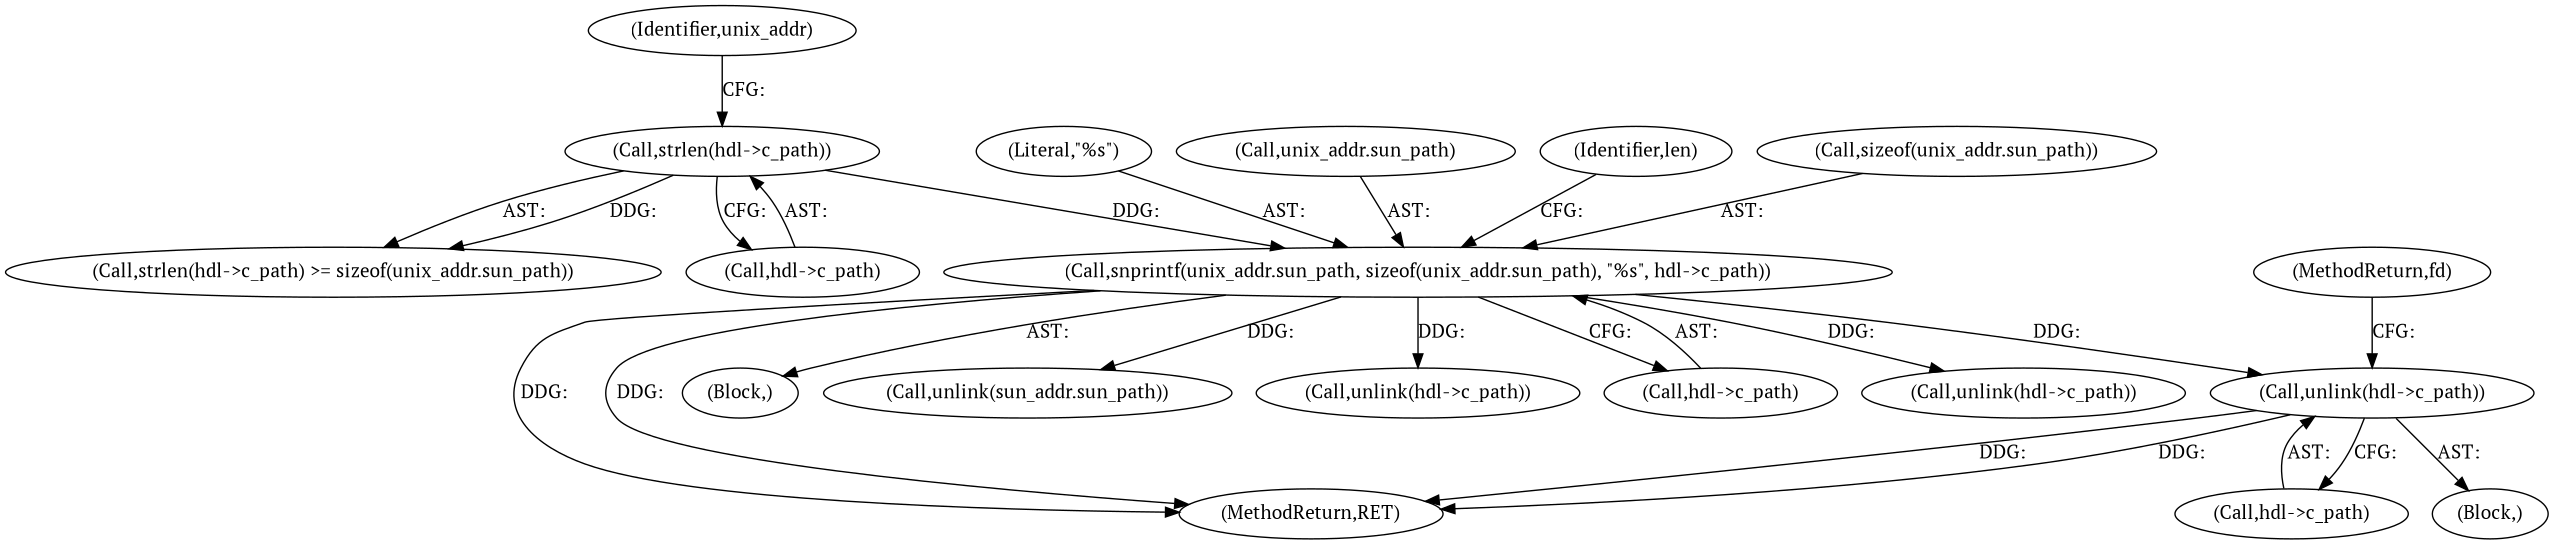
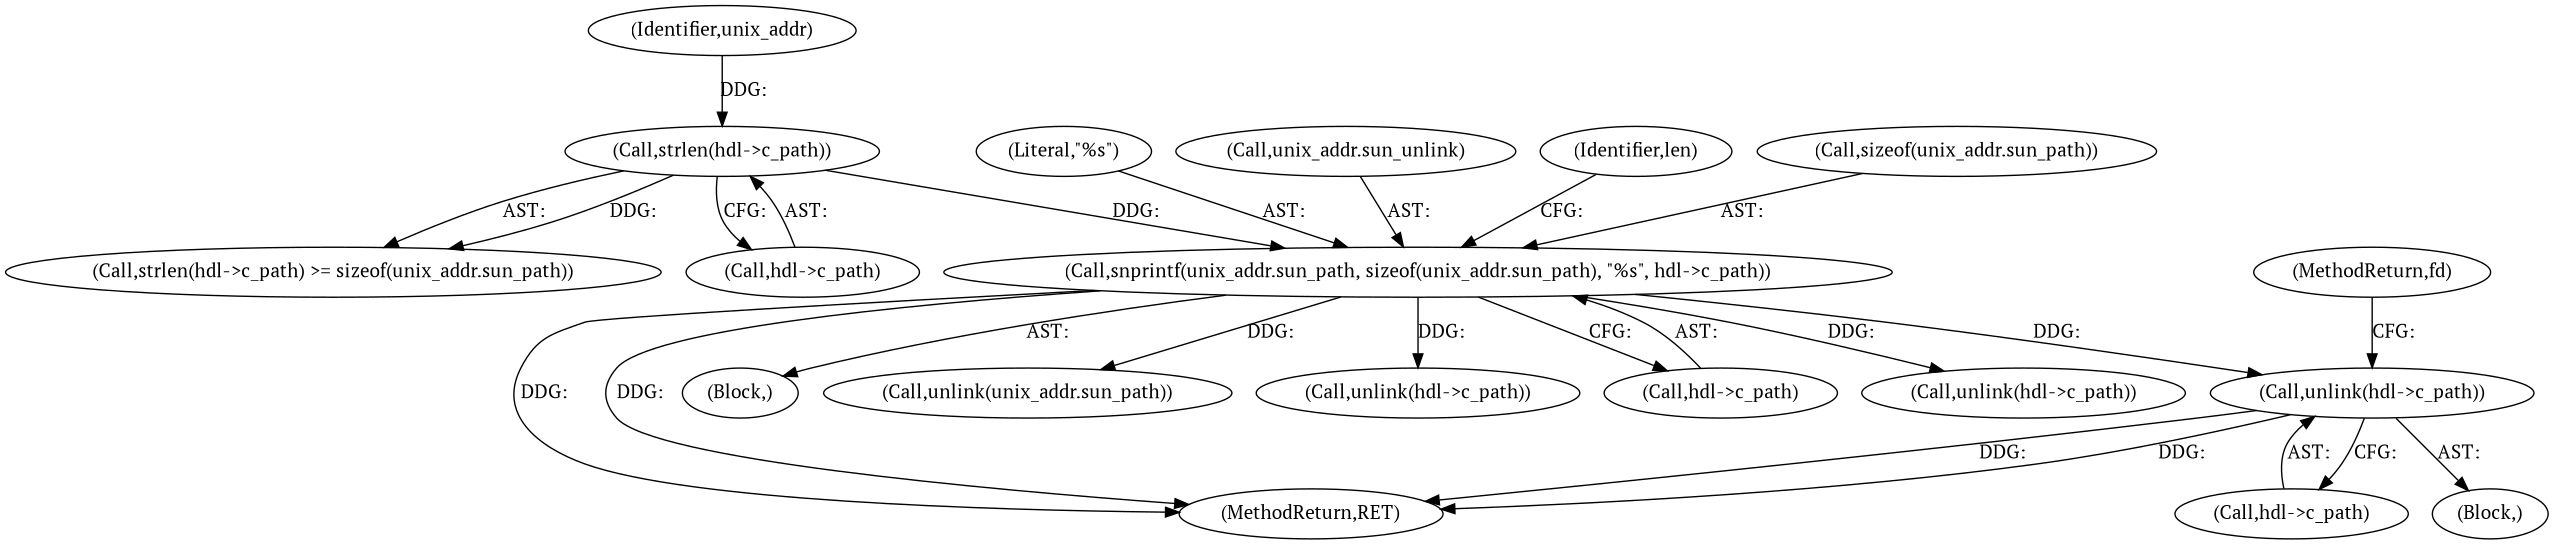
edge "(Identifier,unix_addr)" -> "(Call,strlen(hdl->c_path))": label "CFG: " -> "DDG: "
node "(Call,unix_addr.sun_path)": label "(Call,unix_addr.sun_path)" -> "(Call,unix_addr.sun_unlink)"
node "(Call,unlink(sun_addr.sun_path))": label "(Call,unlink(sun_addr.sun_path))" -> "(Call,unlink(unix_addr.sun_path))"
